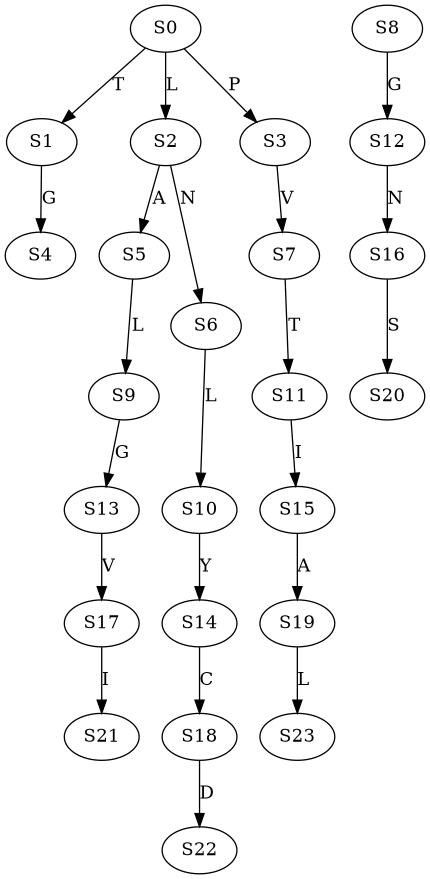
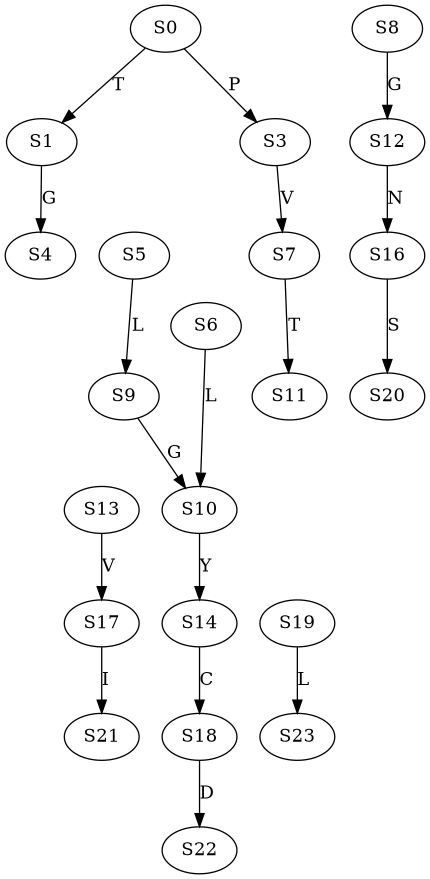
node "S2": removed
edge "S9" -> "S13": now "S9" -> "S10"
node "S15": removed
